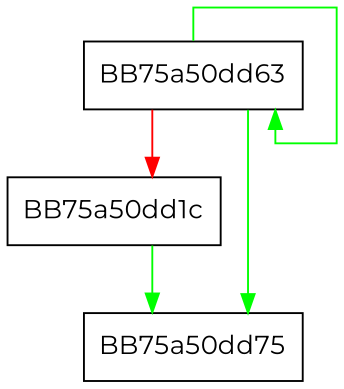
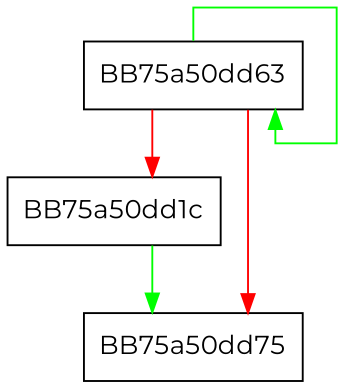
edge "BB75a50dd63" -> "BB75a50dd75": color green -> red
